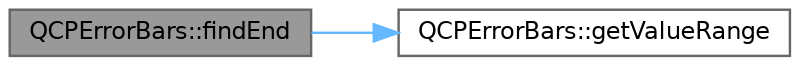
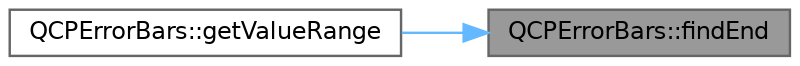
edge "QCPErrorBars::findEnd" -> "QCPErrorBars::getValueRange": reversed
